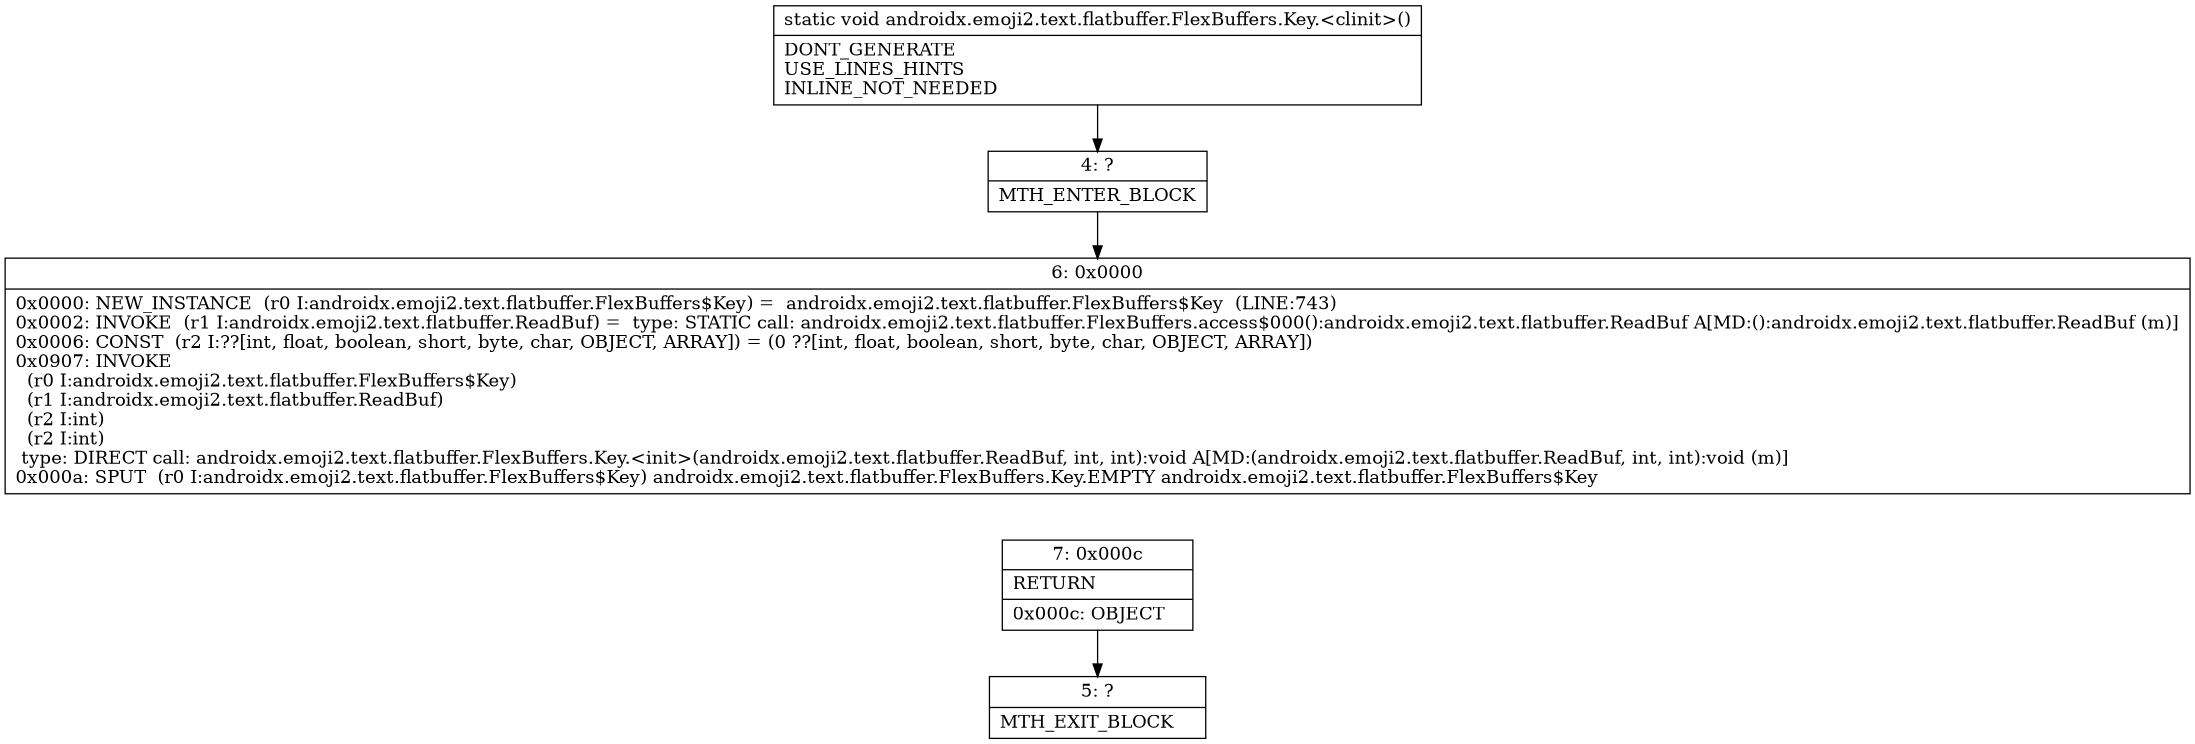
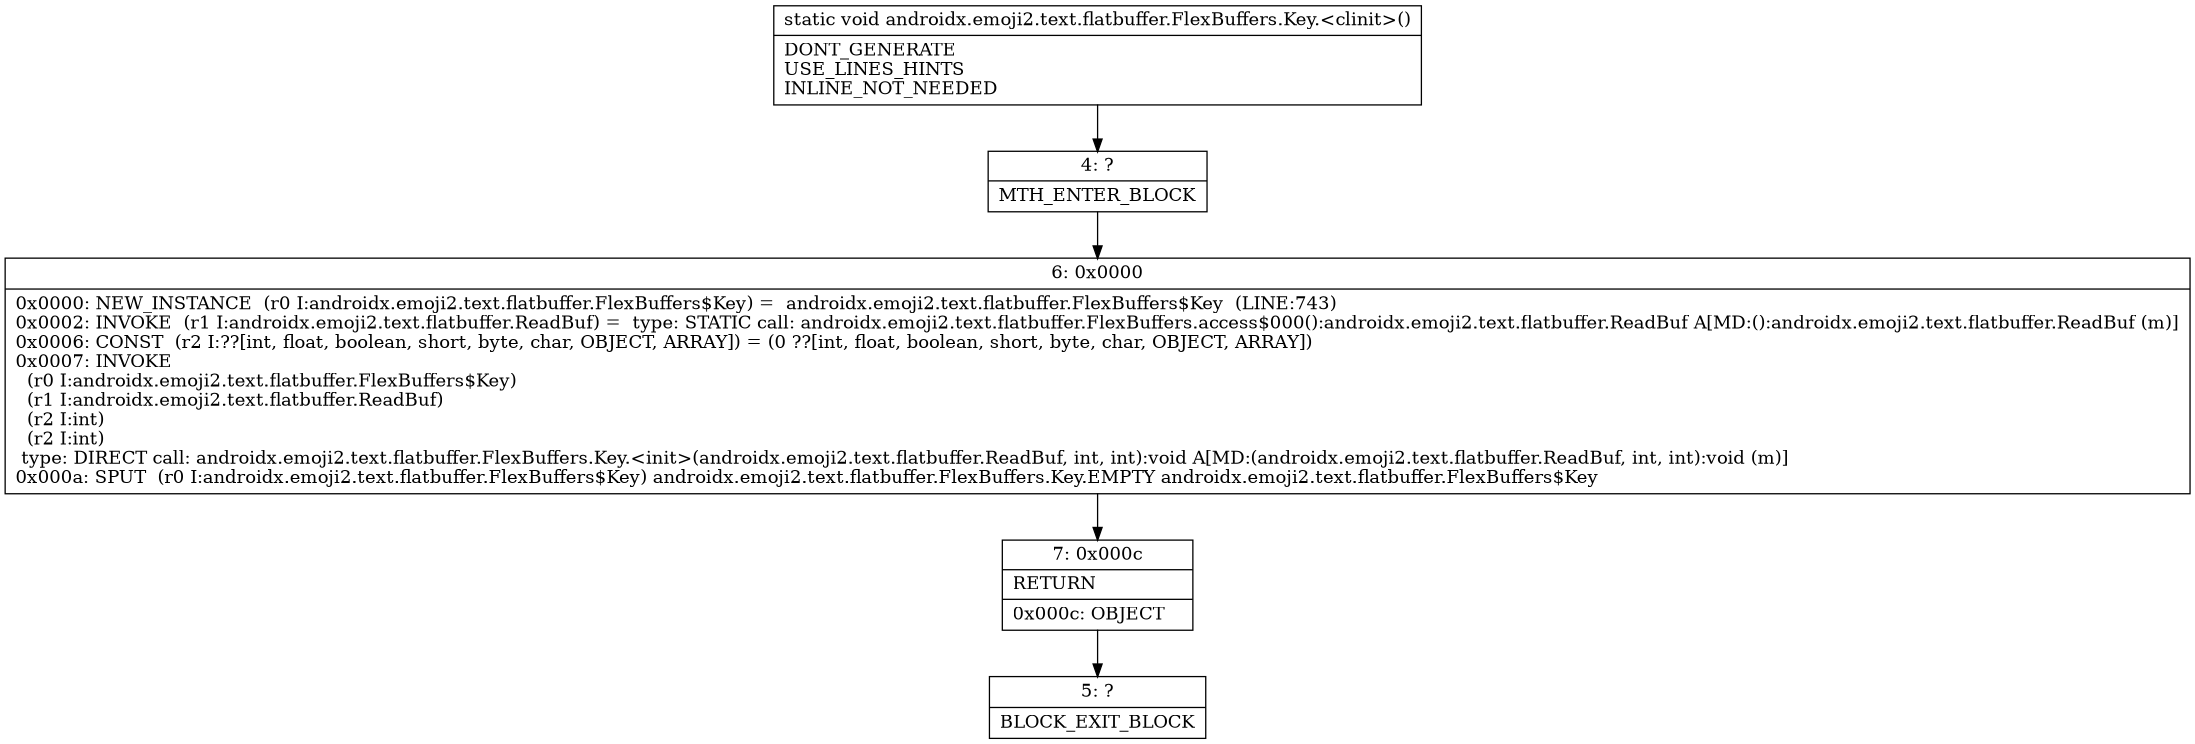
node "6: 0x0000": text "0x0907: INVOKE" -> "0x0007: INVOKE"
edge "6: 0x0000" -> "7: 0x000c": added
node "5: ?": text "MTH_EXIT_BLOCK" -> "BLOCK_EXIT_BLOCK"
